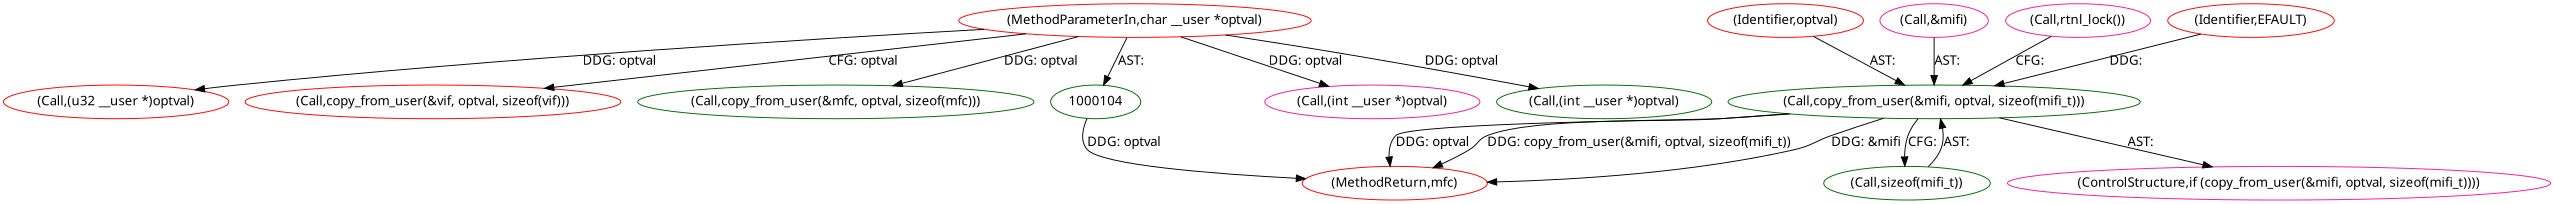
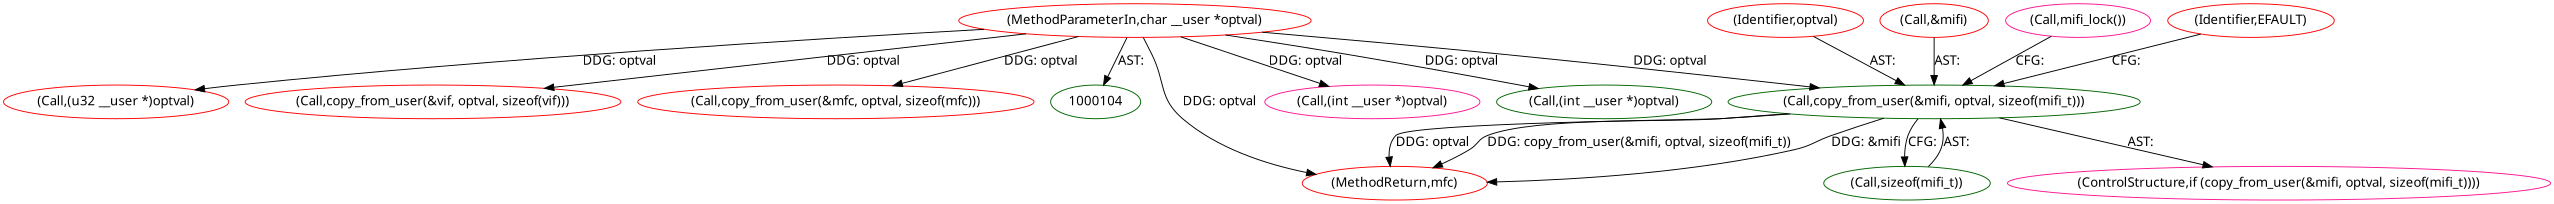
node "(Call,&mifi)": color deeppink -> red
node "(Call,rtnl_lock())": label "(Call,rtnl_lock())" -> "(Call,mifi_lock())"
edge "(MethodParameterIn,char __user *optval)" -> "(Call,copy_from_user(&mifi, optval, sizeof(mifi_t)))": added, label "DDG: optval"
edge "(MethodParameterIn,char __user *optval)" -> "(Call,copy_from_user(&vif, optval, sizeof(vif)))": label "CFG: optval" -> "DDG: optval"
edge "(Identifier,EFAULT)" -> "(Call,copy_from_user(&mifi, optval, sizeof(mifi_t)))": label "DDG: " -> "CFG: "
node "(Call,copy_from_user(&mfc, optval, sizeof(mfc)))": color darkgreen -> red
edge "1000104" -> "(MethodReturn,mfc)": now "(MethodParameterIn,char __user *optval)" -> "(MethodReturn,mfc)"
